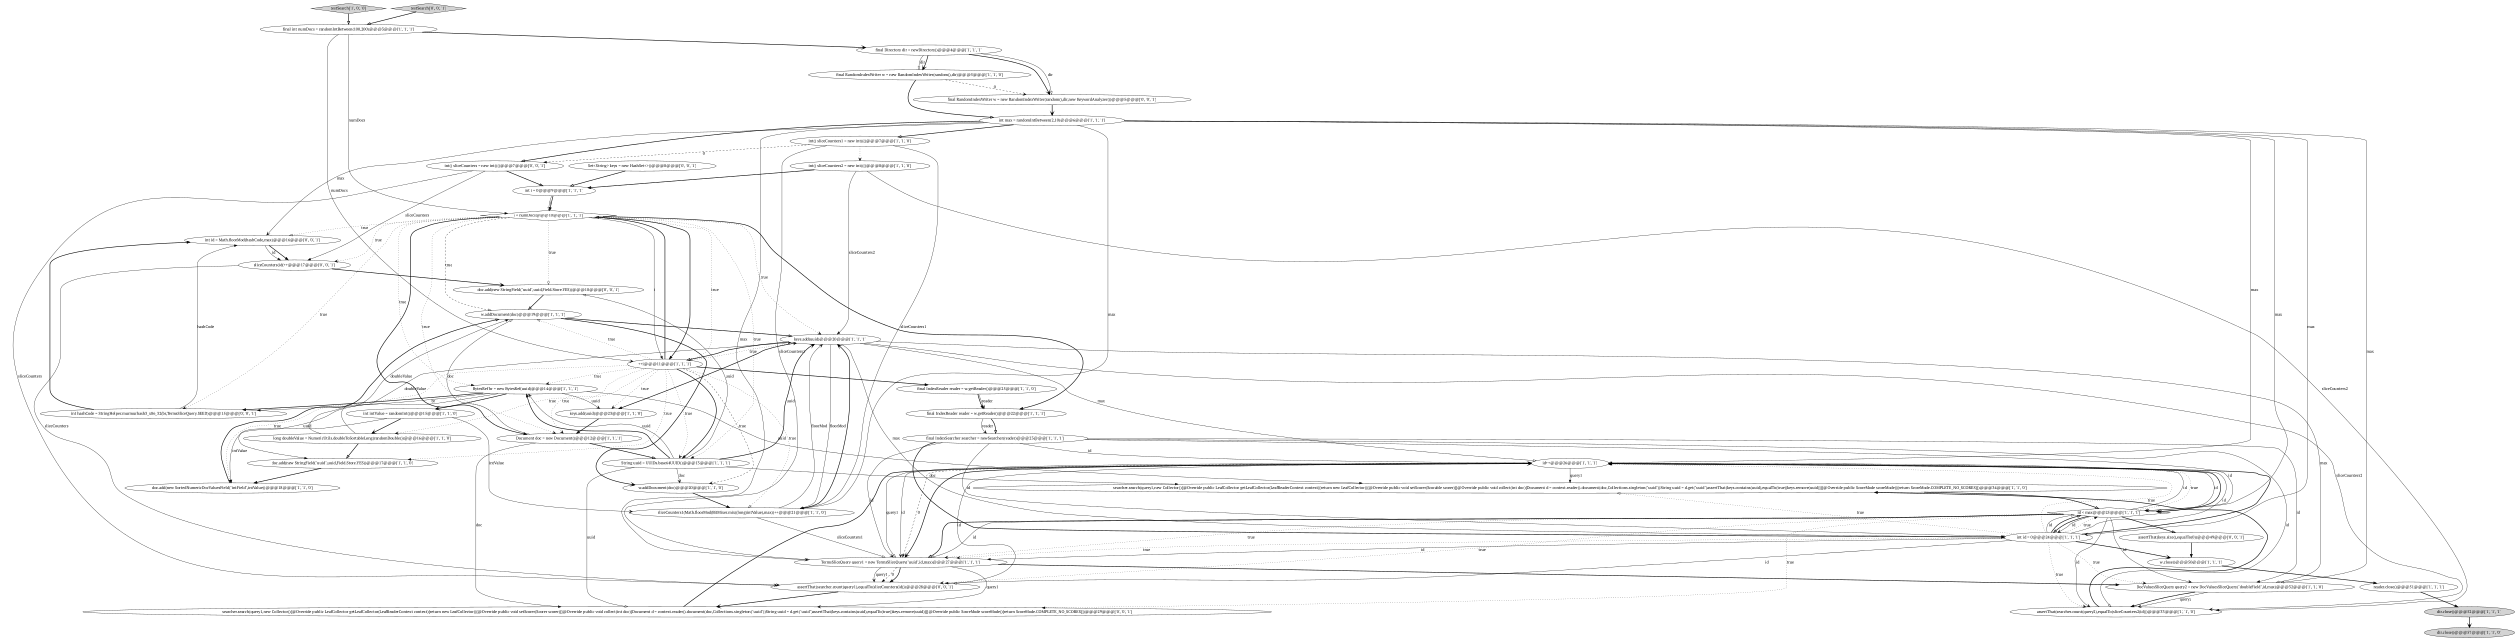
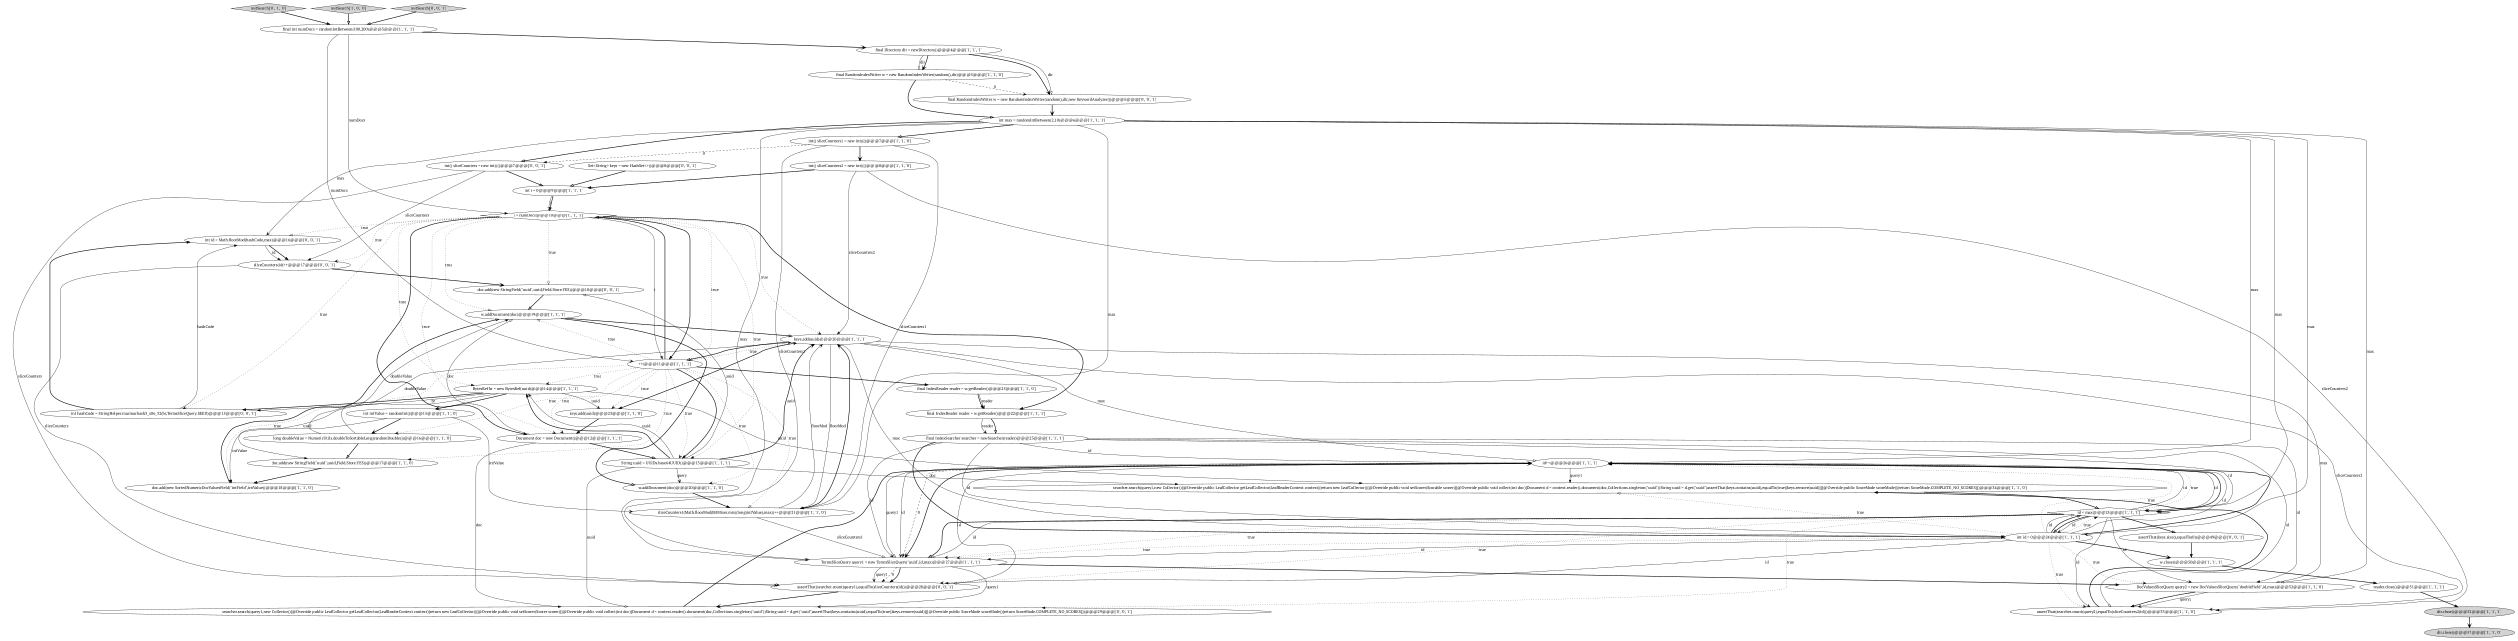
node "testSearch['0', '1', '0']": added
edge "int(( sliceCounters1 = new int((((@@@7@@@['1', '1', '0']" -> "int(( sliceCounters2 = new int((((@@@8@@@['1', '1', '0']": style dotted -> bold
edge "i < numDocs@@@10@@@['1', '1', '1']" -> "w.addDocument(doc)@@@19@@@['1', '1', '1']": style dashed -> dotted
edge "w.addDocument(doc)@@@19@@@['1', '1', '1']" -> "w.addDocument(doc)@@@20@@@['1', '1', '0']": arrowhead vee -> onormal
edge "++i@@@11@@@['1', '1', '1']" -> "w.addDocument(doc)@@@20@@@['1', '1', '0']": style dashed -> dotted
edge "String uuid = UUIDs.base64UUID()@@@13@@@['1', '1', '1']" -> "w.addDocument(doc)@@@20@@@['1', '1', '0']": label "doc" -> "query"
